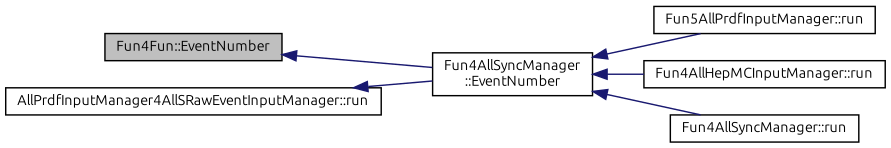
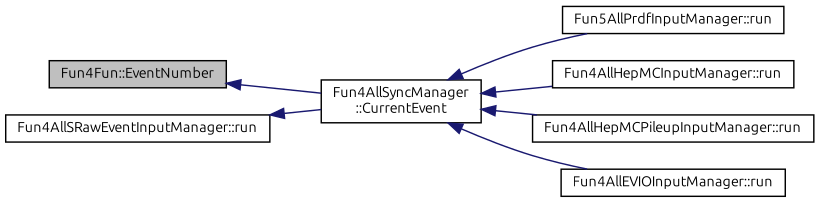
node "Fun4AllSyncManager ::EventNumber": label "Fun4AllSyncManager ::EventNumber" -> "Fun4AllSyncManager ::CurrentEvent"
node "AllPrdfInputManager4AllSRawEventInputManager::run": label "AllPrdfInputManager4AllSRawEventInputManager::run" -> "Fun4AllSRawEventInputManager::run"
node "Fun4AllHepMCPileupInputManager::run": added
node "Fun4AllSyncManager::run": label "Fun4AllSyncManager::run" -> "Fun4AllEVIOInputManager::run"
